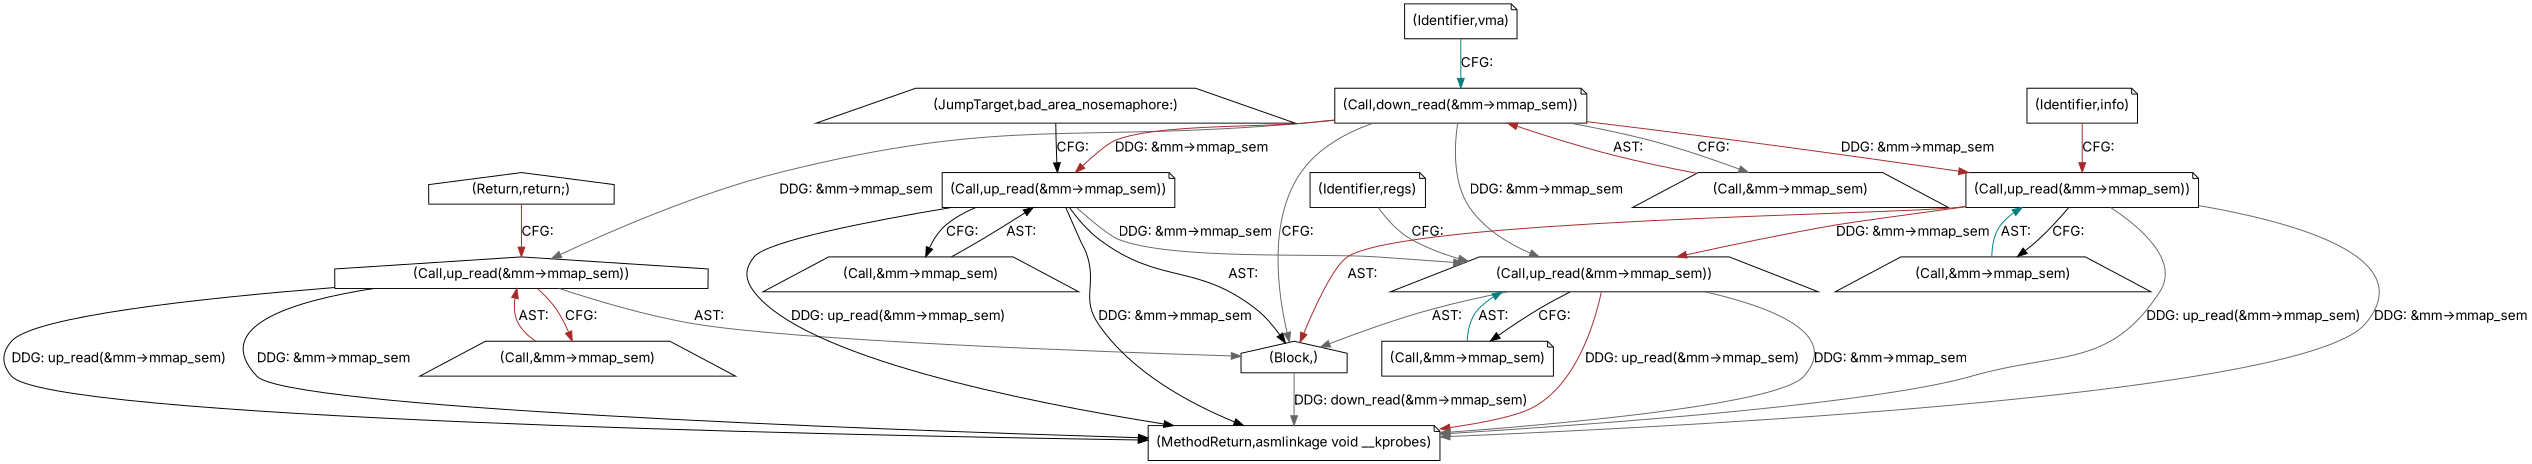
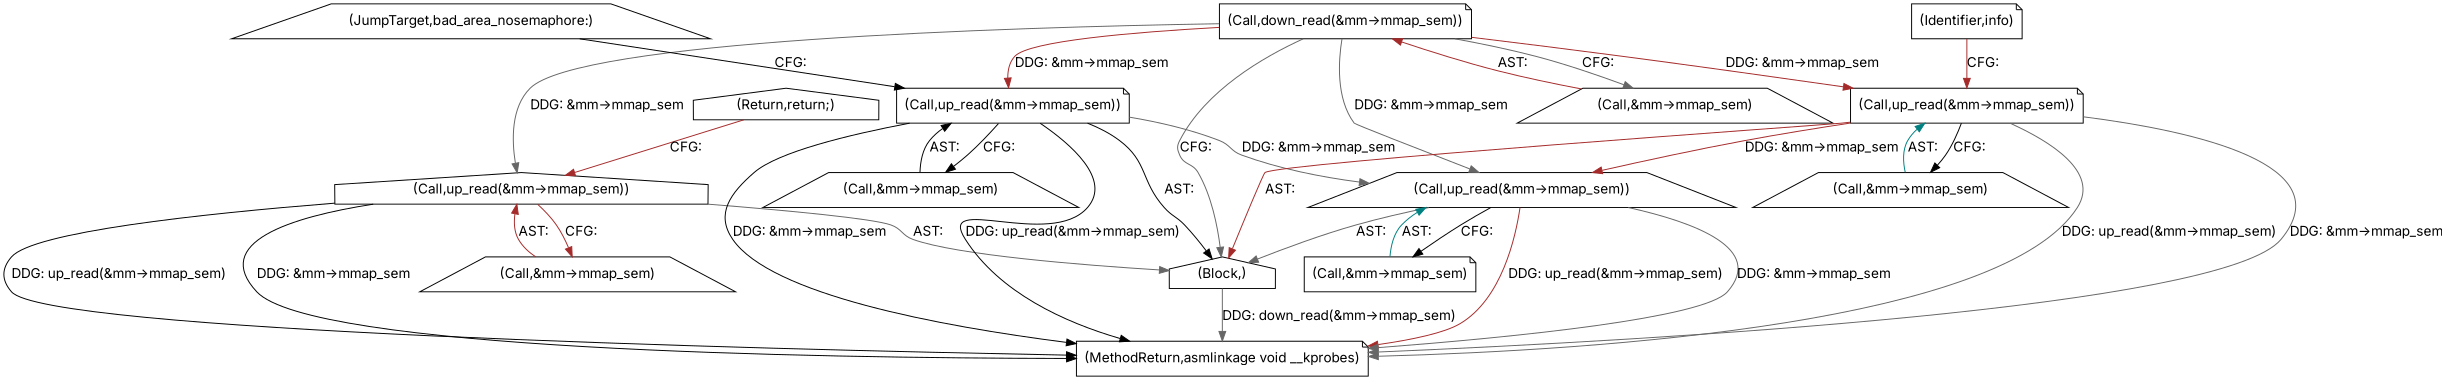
node "(Identifier,vma)": removed
node "(Identifier,regs)": removed
